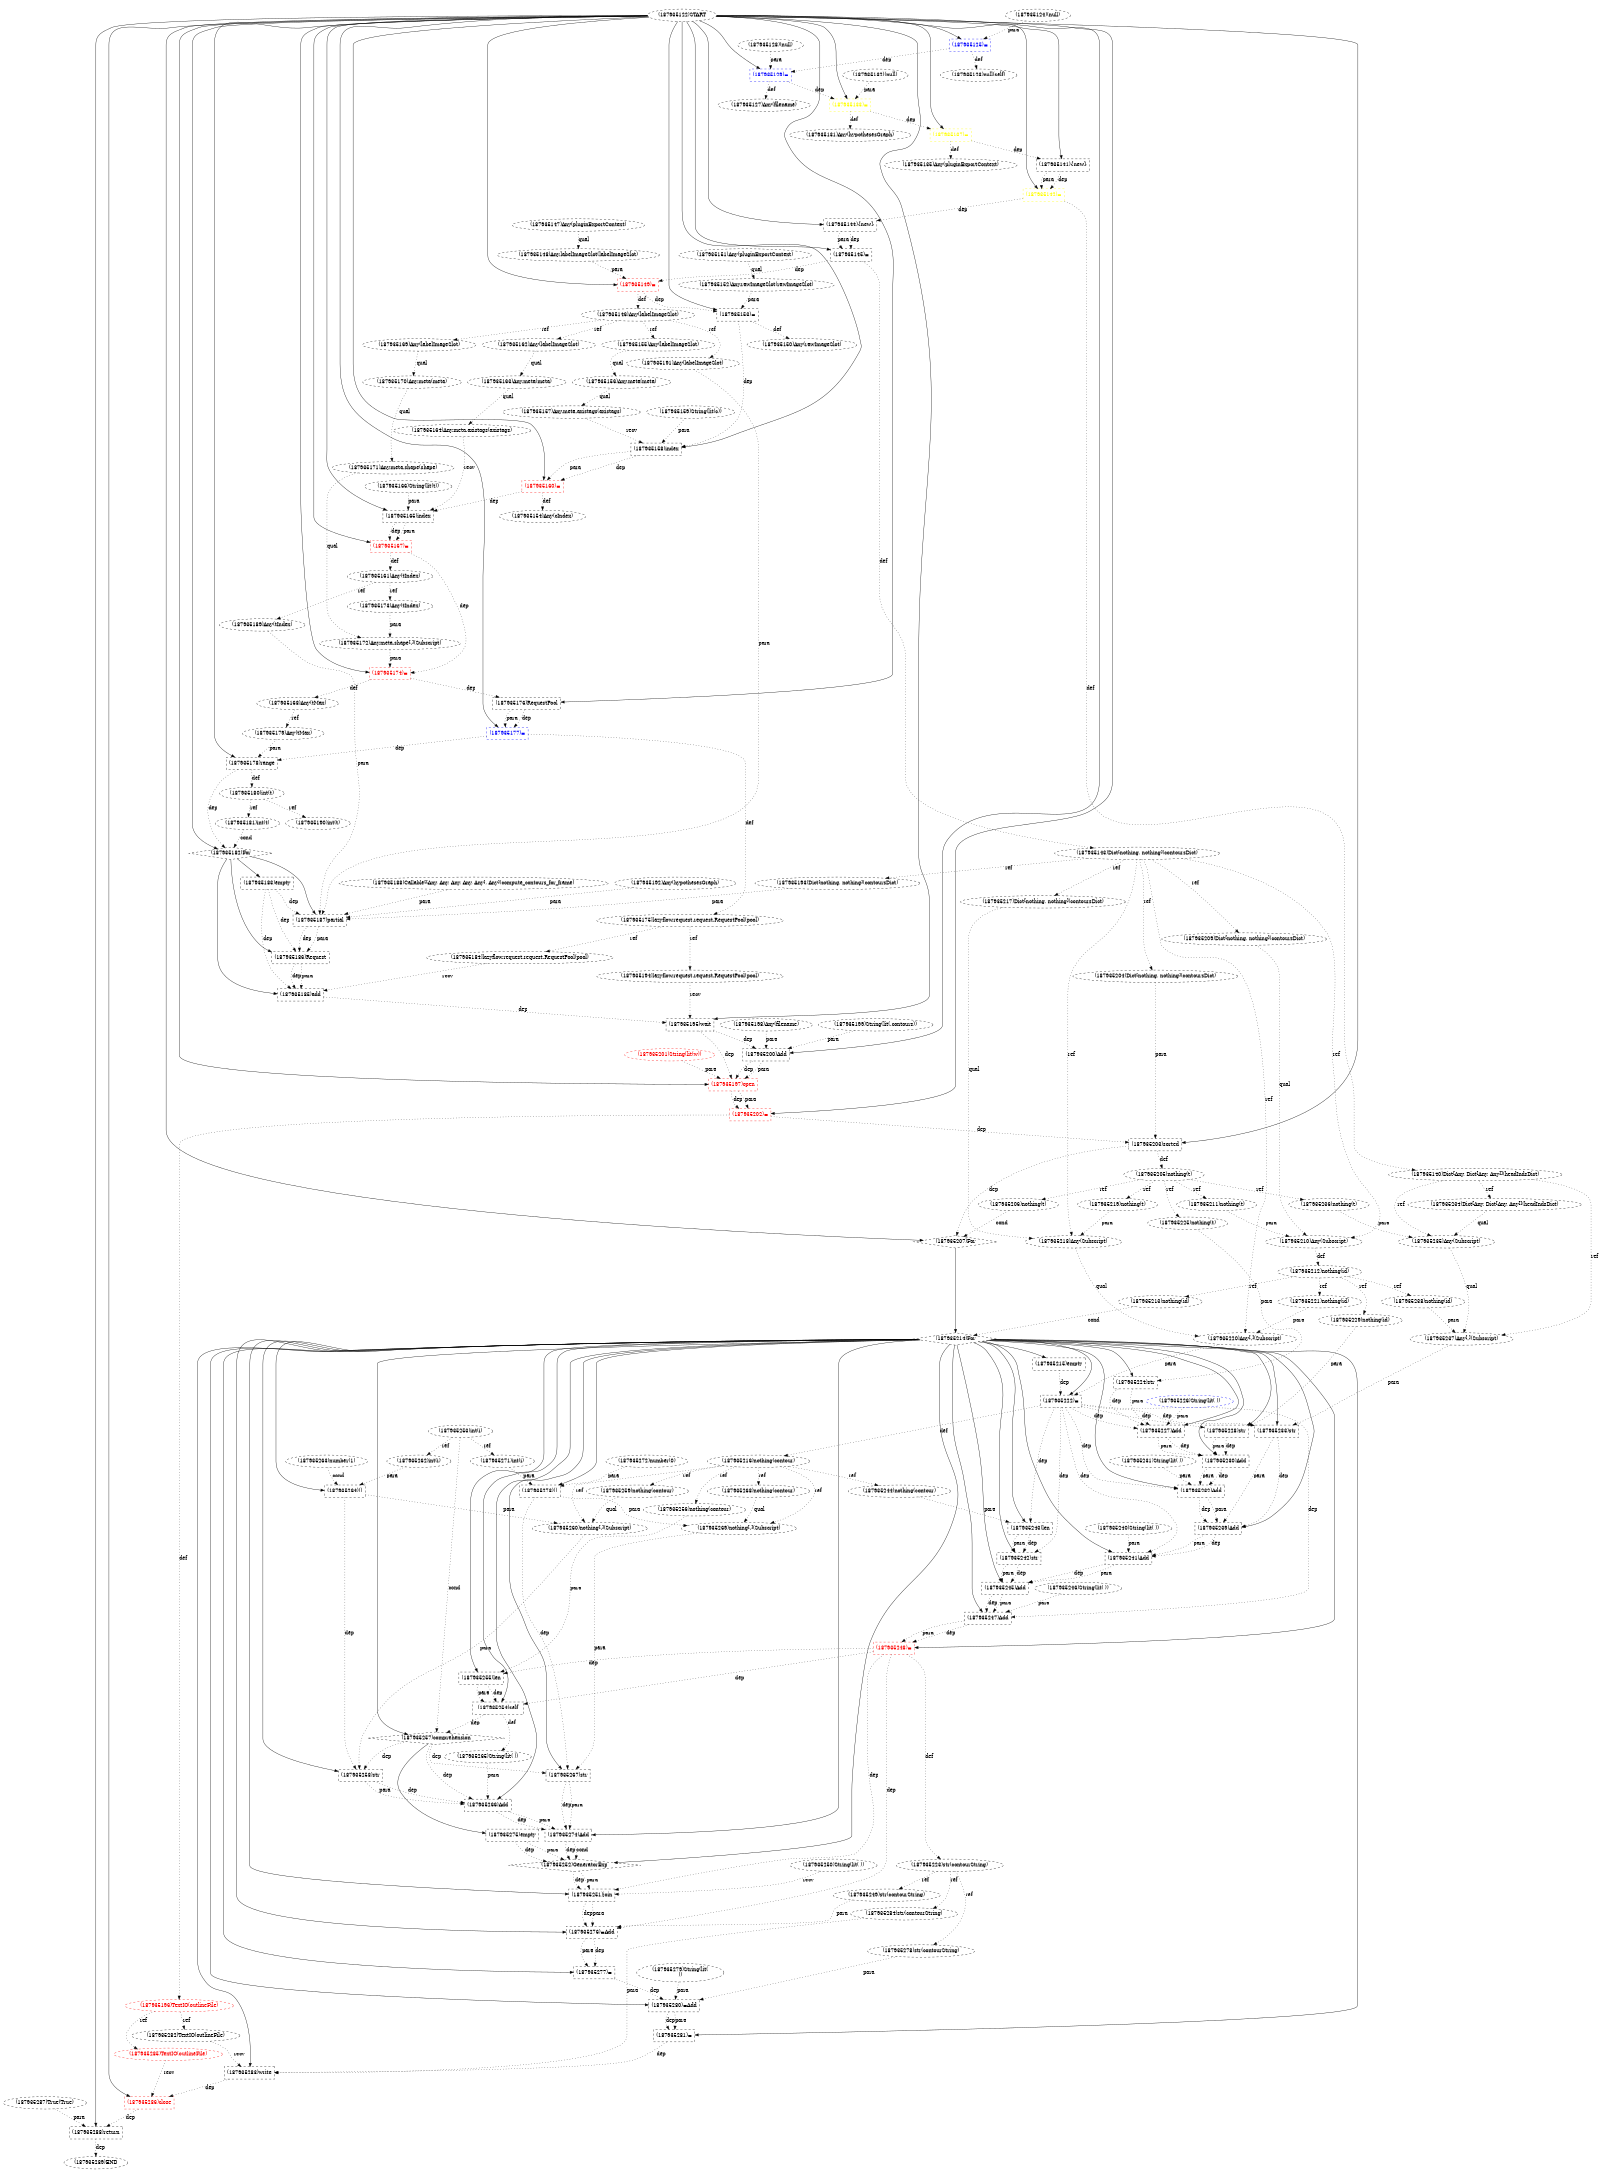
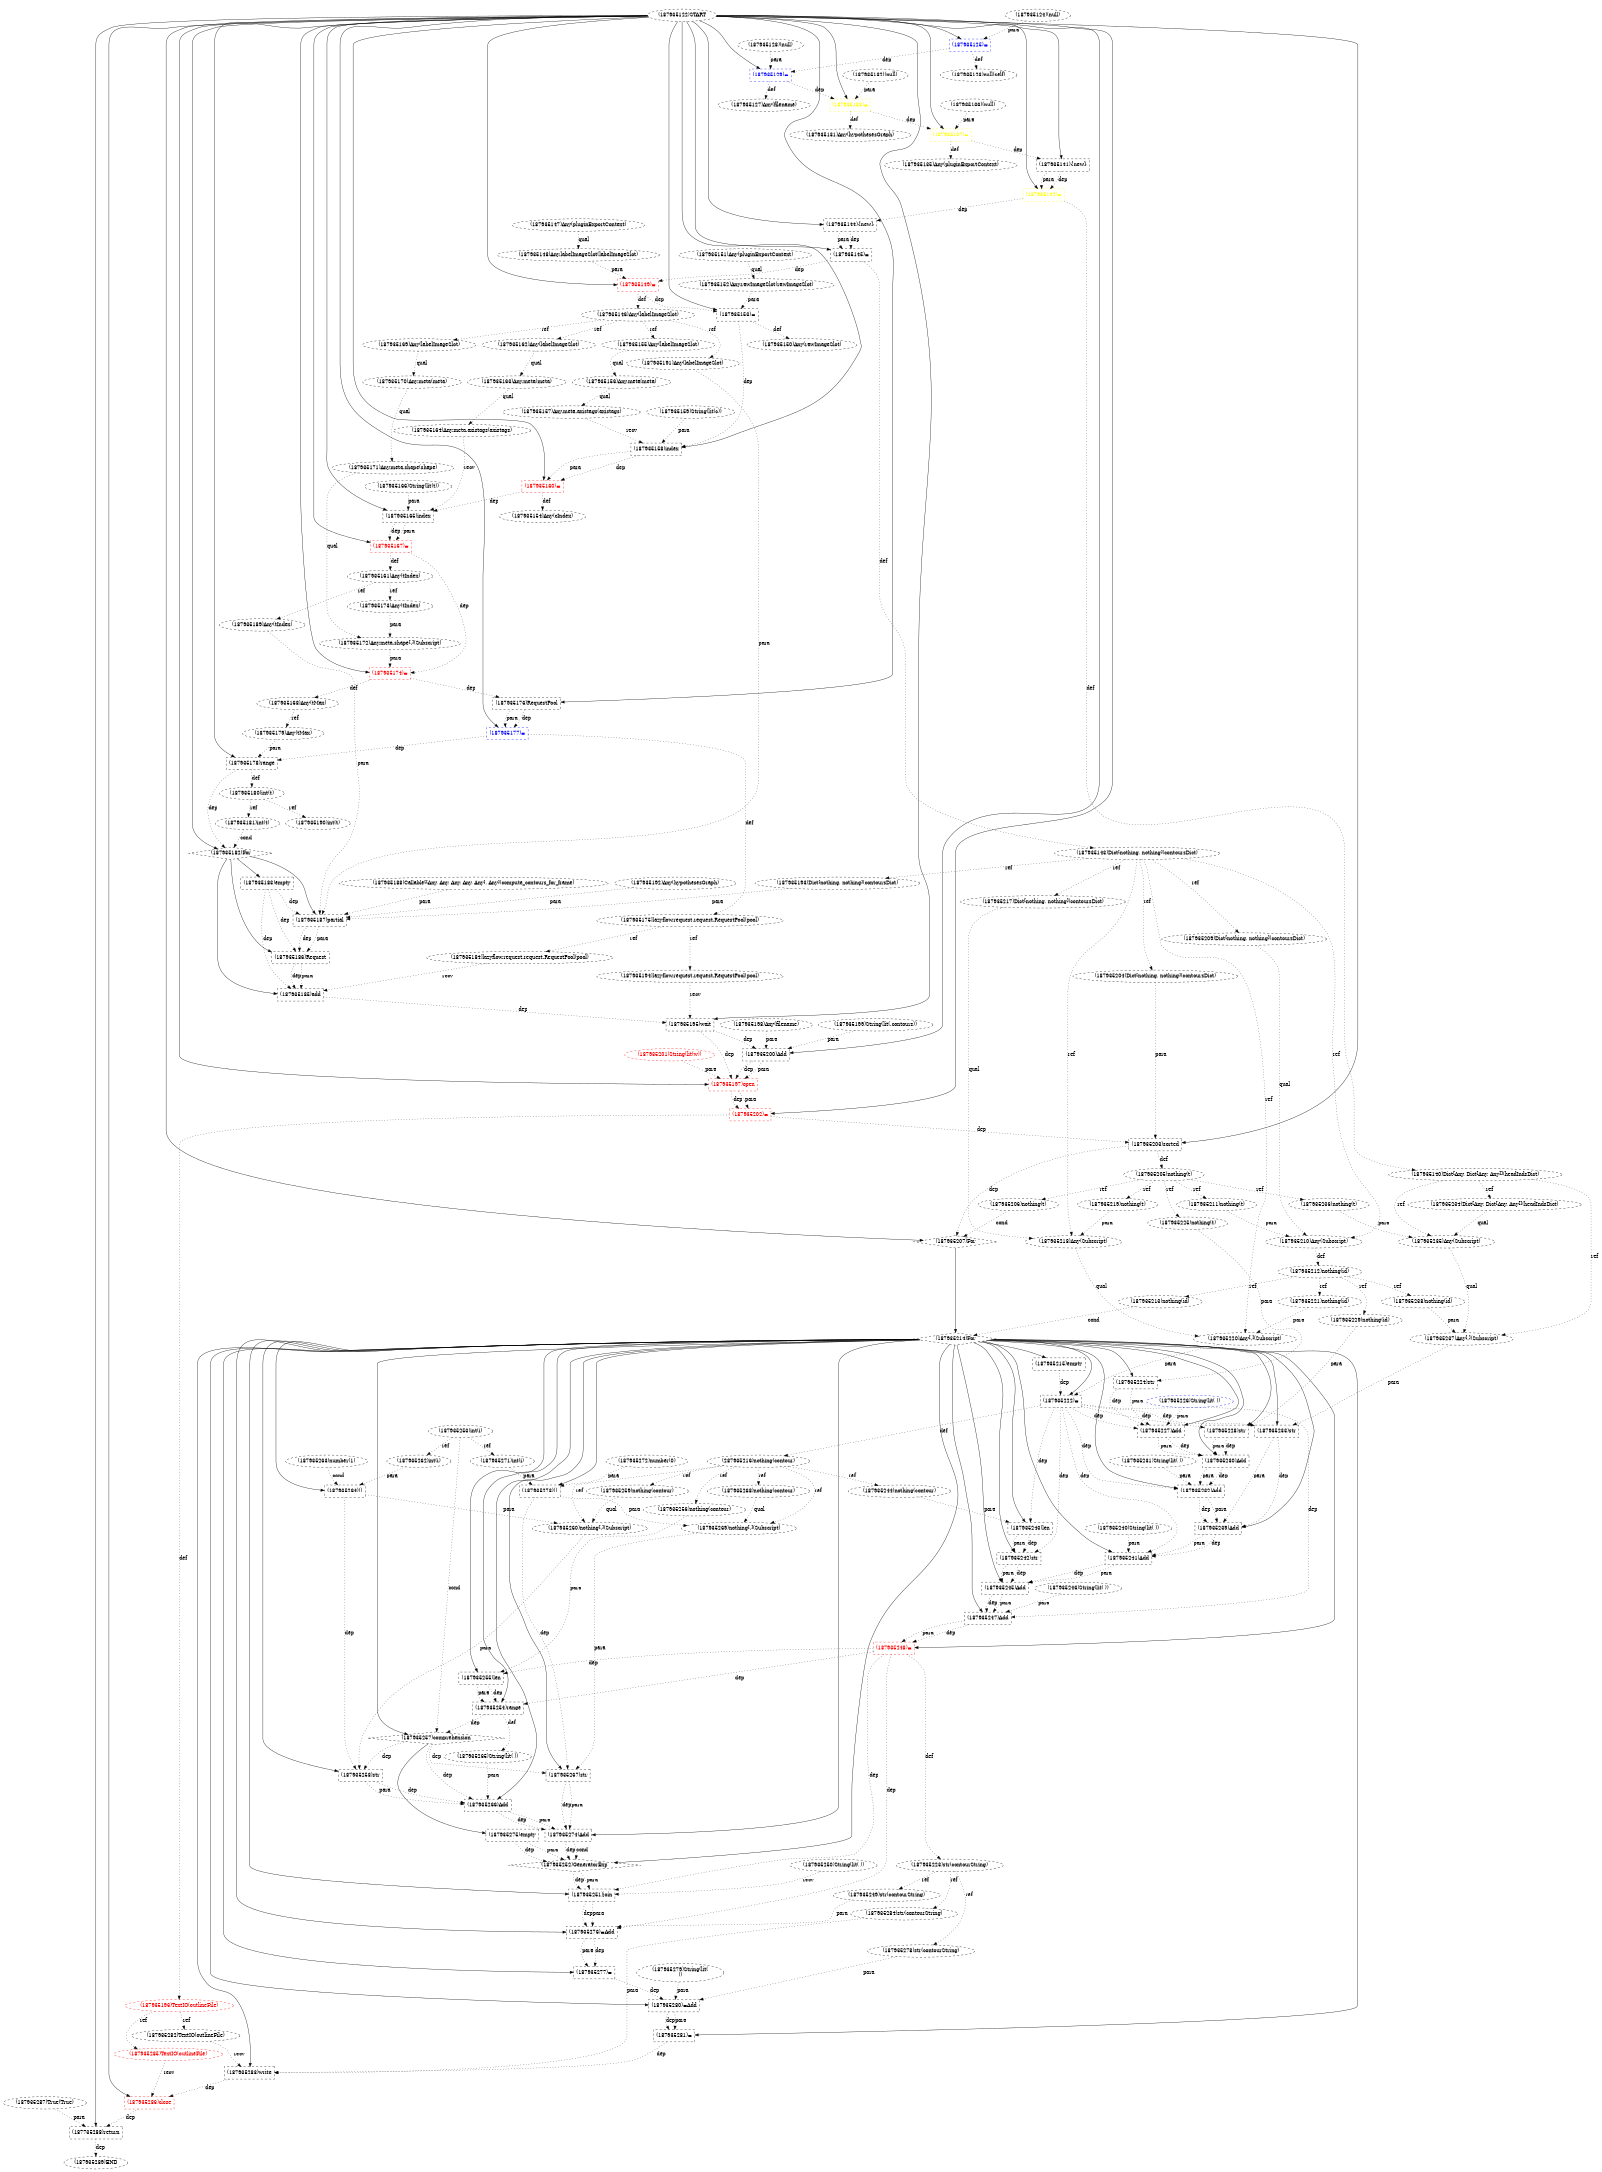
node "(187935136)(null)": added
node "(187935216)nothing(contour)": label "(187935216)nothing(contour)" -> "(287935216)nothing(contour)"
node "(187935254)self": label "(187935254)self" -> "(187935254)range"
node "(187935288)return": label "(187935288)return" -> "(187735288)return"
